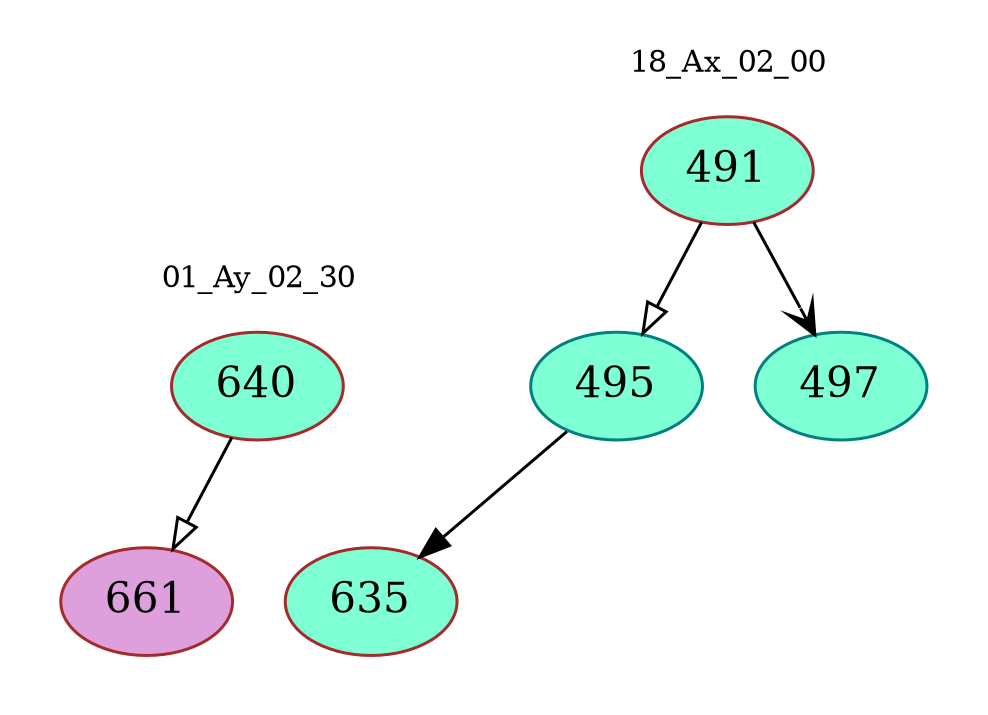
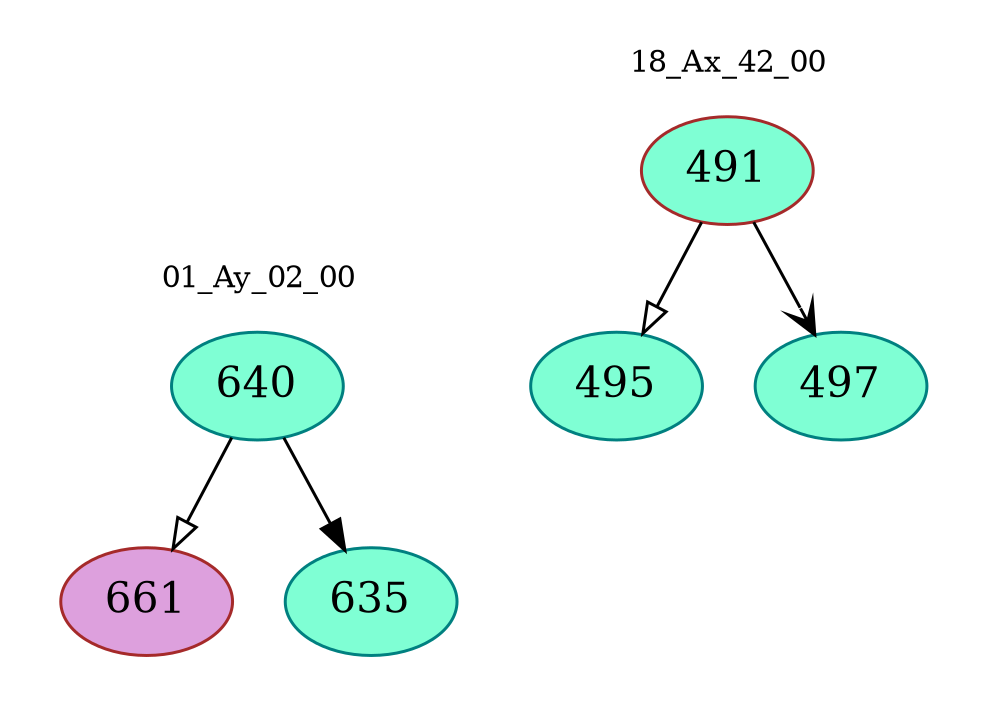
cluster "18_Ax_02_00": label "18_Ax_02_00" -> "18_Ax_42_00"
cluster "01_Ay_02_30": label "01_Ay_02_30" -> "01_Ay_02_00"
node "640": color brown -> teal
edge "495" -> "635": now "640" -> "635"
node "635": color brown -> teal
